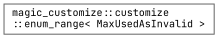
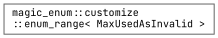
node "magic_customize::customize ::enum_range< MaxUsedAsInvalid >": label "magic_customize::customize ::enum_range< MaxUsedAsInvalid >" -> "magic_enum::customize ::enum_range< MaxUsedAsInvalid >"
